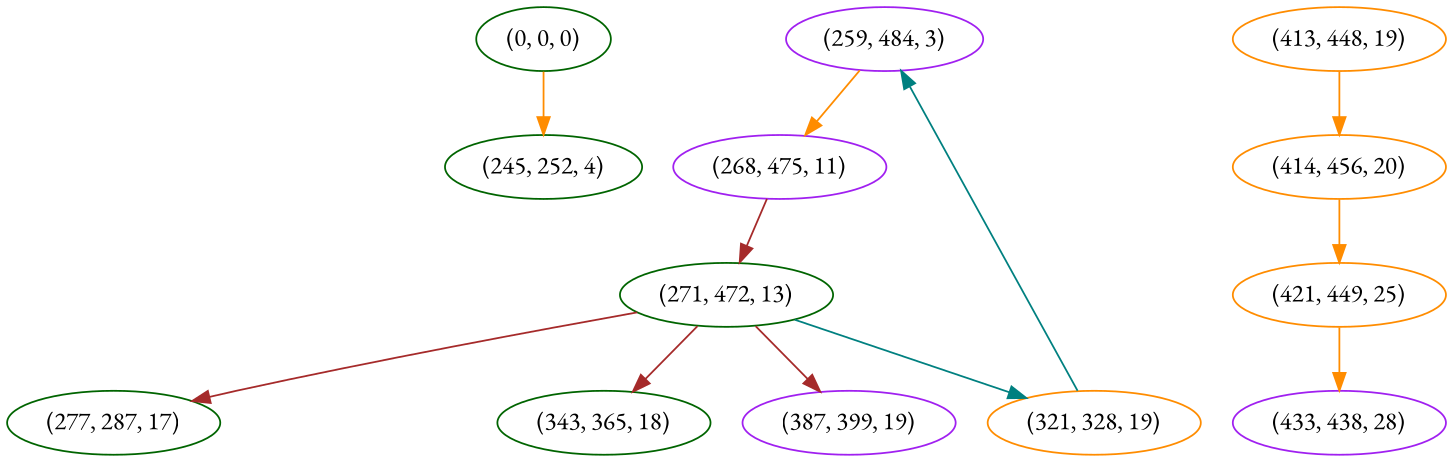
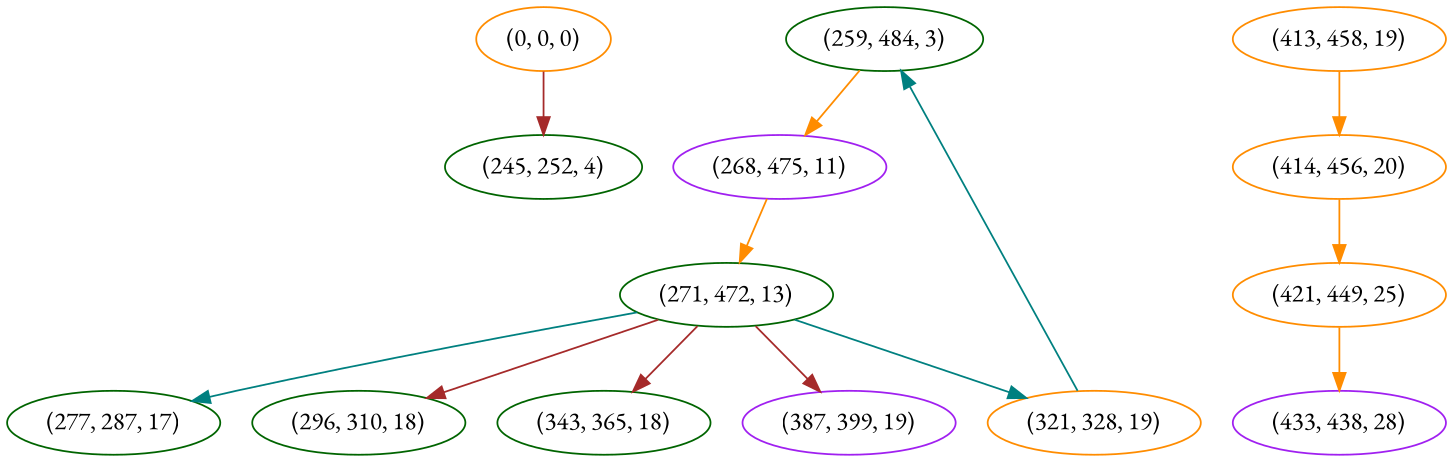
node "(0, 0, 0)": color darkgreen -> darkorange
node "(259, 484, 3)": color purple -> darkgreen
node "(413, 448, 19)": label "(413, 448, 19)" -> "(413, 458, 19)"
edge "(0, 0, 0)" -> "(245, 252, 4)": color darkorange -> brown
edge "(268, 475, 11)" -> "(271, 472, 13)": color brown -> darkorange
edge "(271, 472, 13)" -> "(277, 287, 17)": color brown -> teal
node "(296, 310, 18)": added
